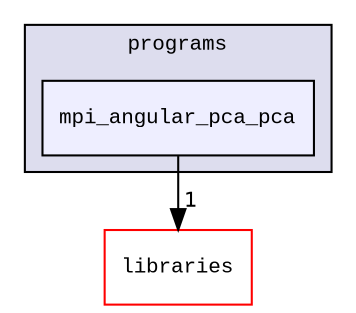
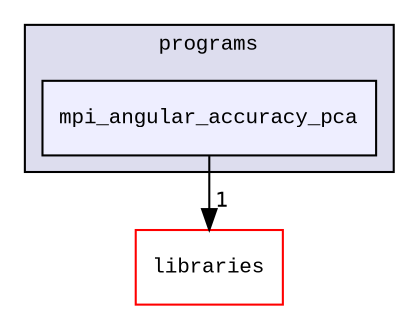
node "mpi_angular_pca_pca": label "mpi_angular_pca_pca" -> "mpi_angular_accuracy_pca"
